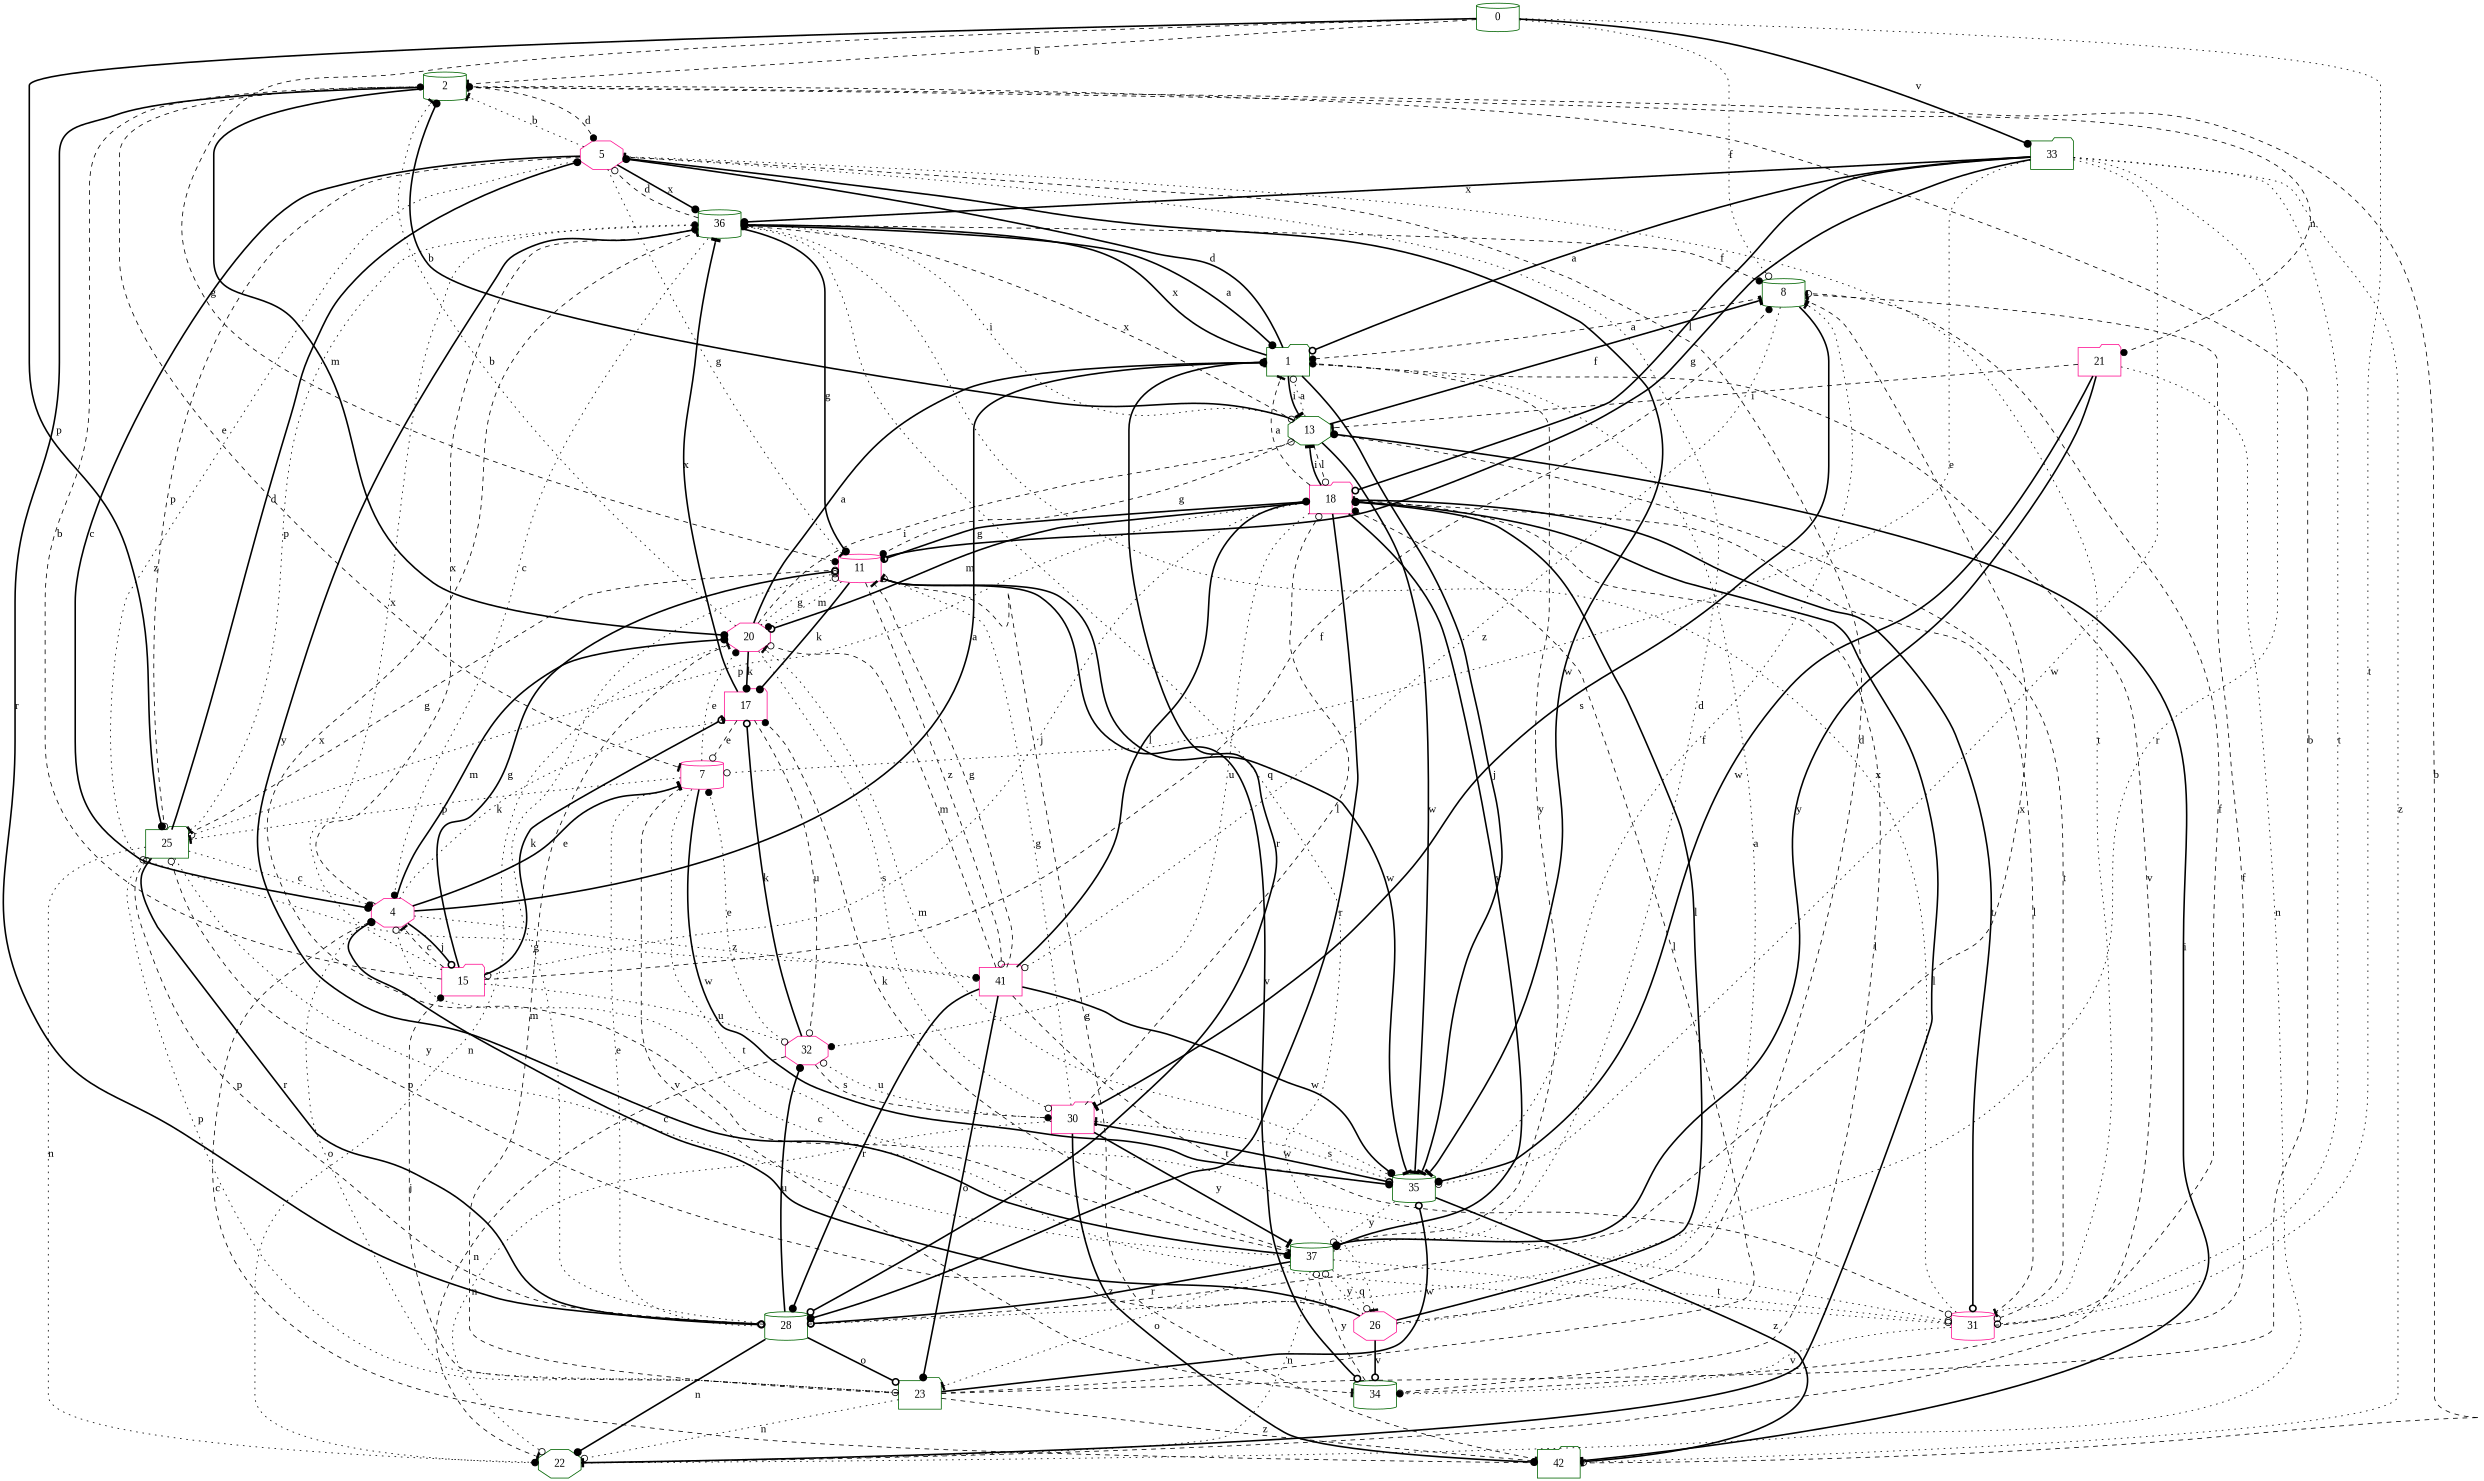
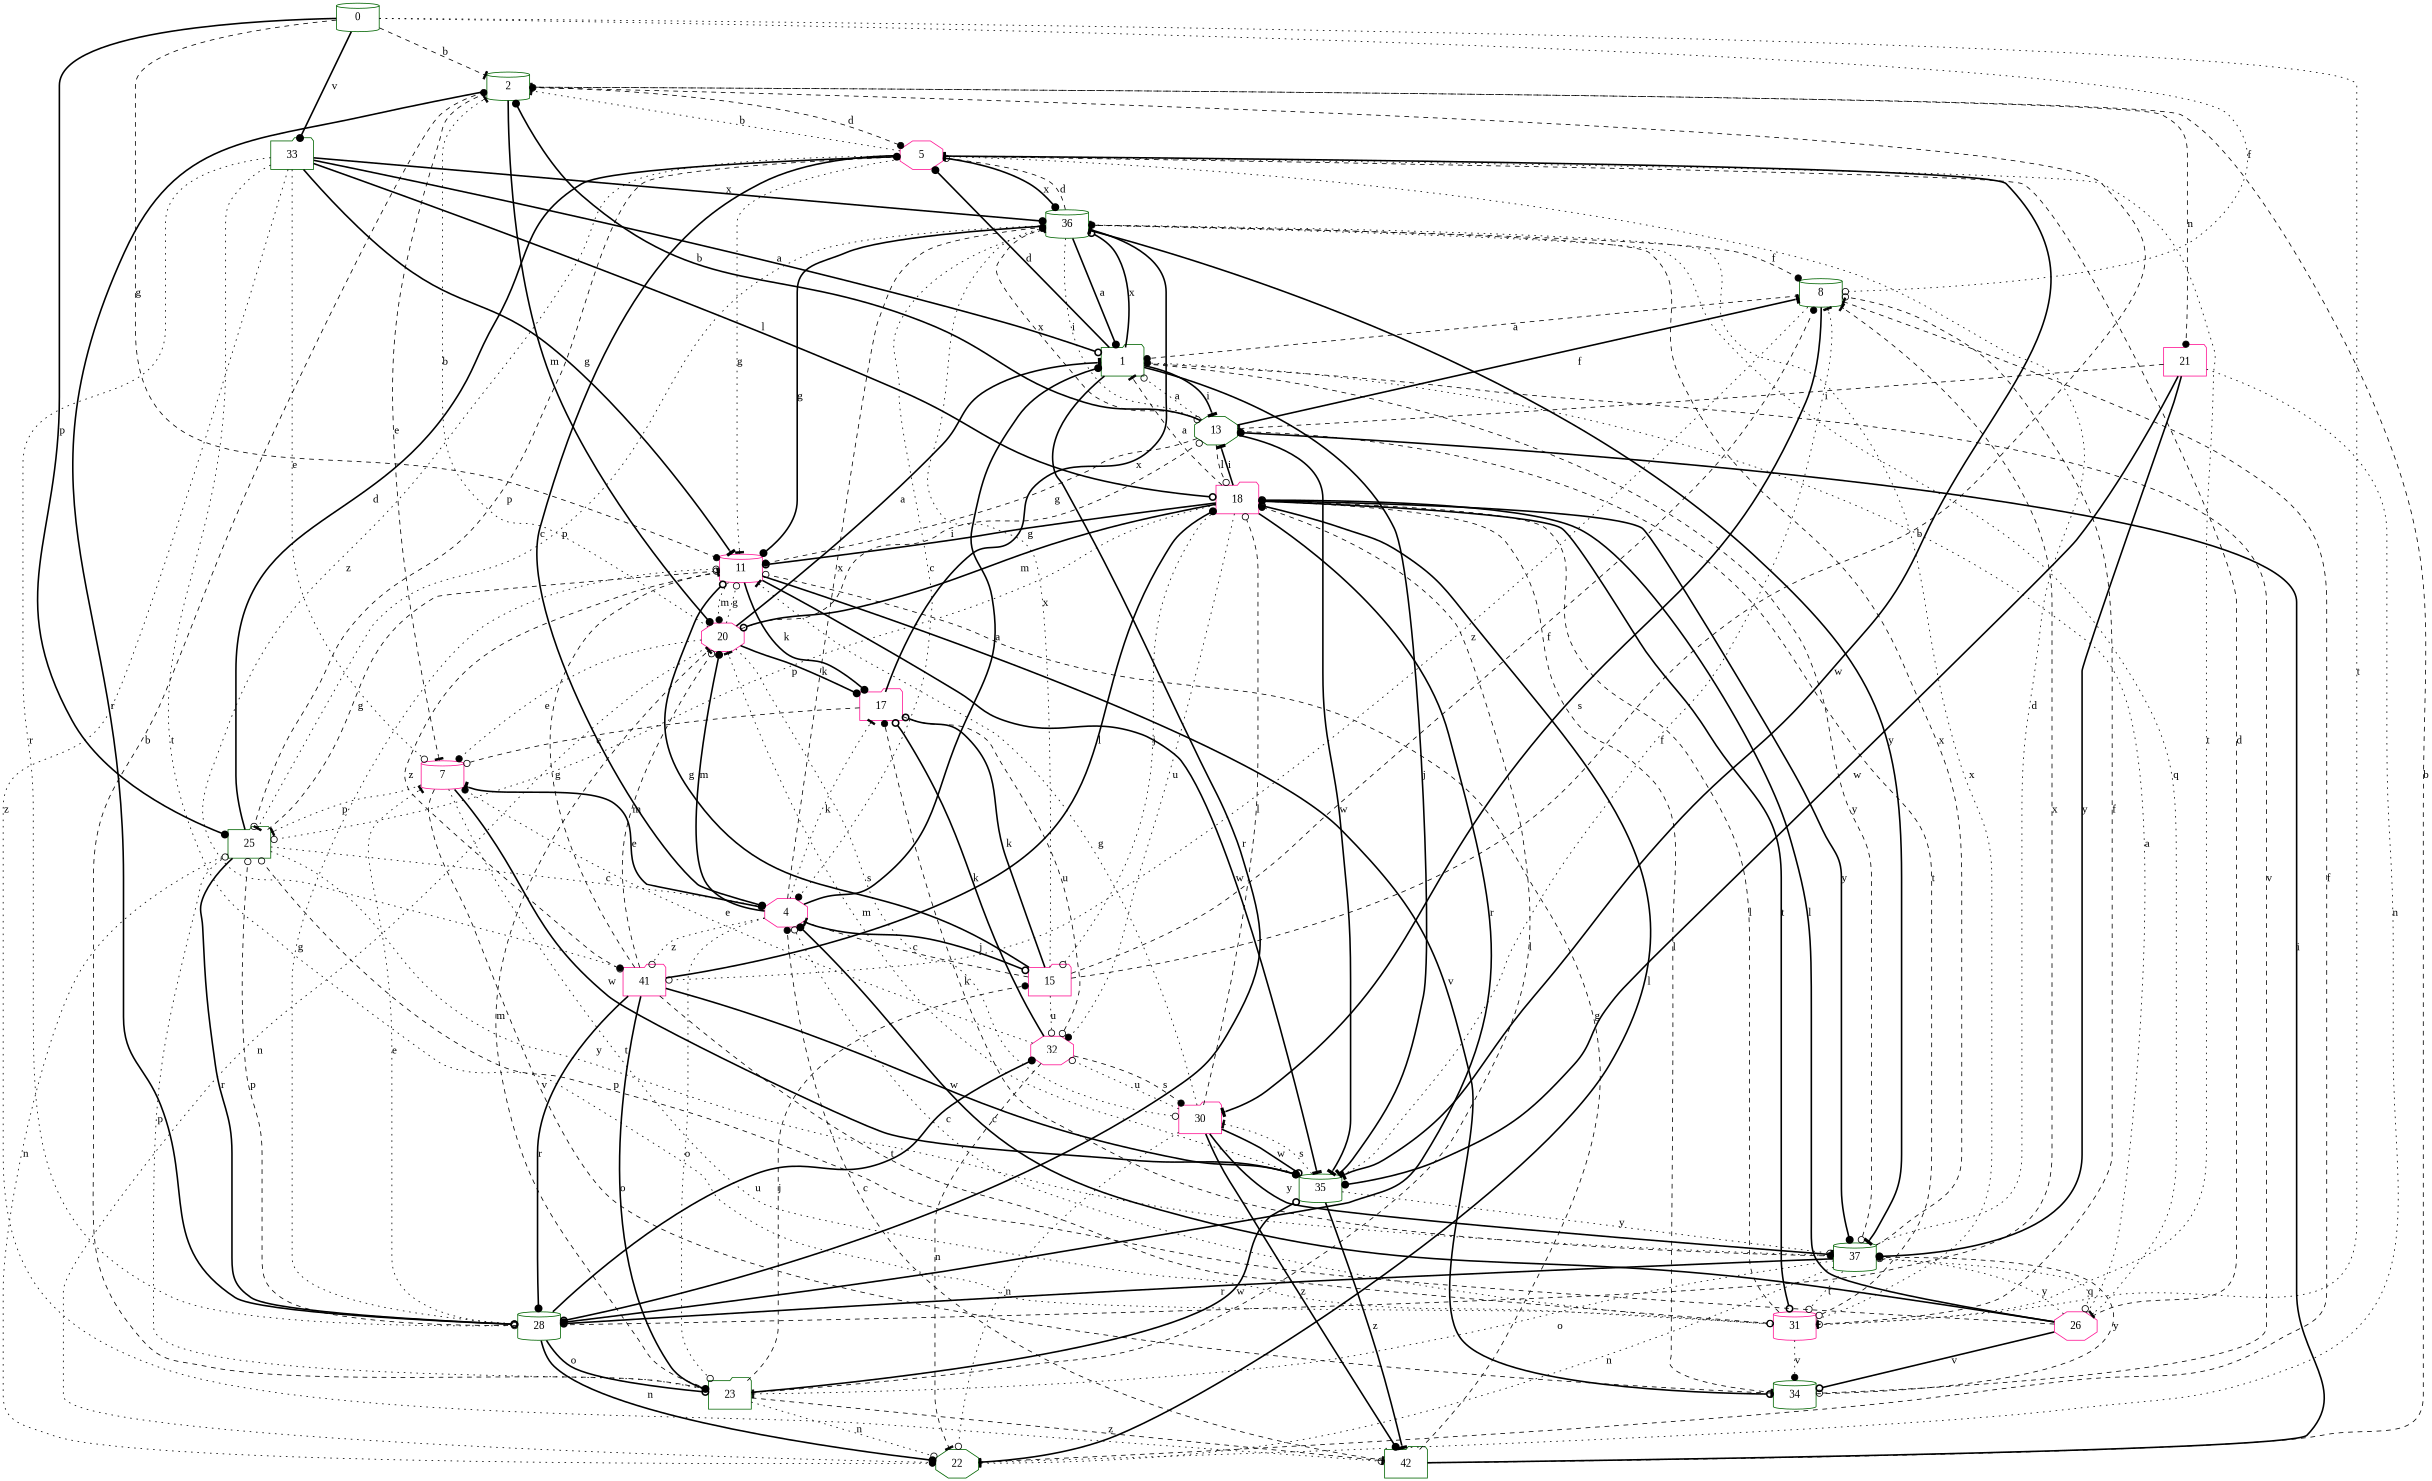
edge "7" -> "20": reversed
edge "33" -> "35": removed, label "w"
